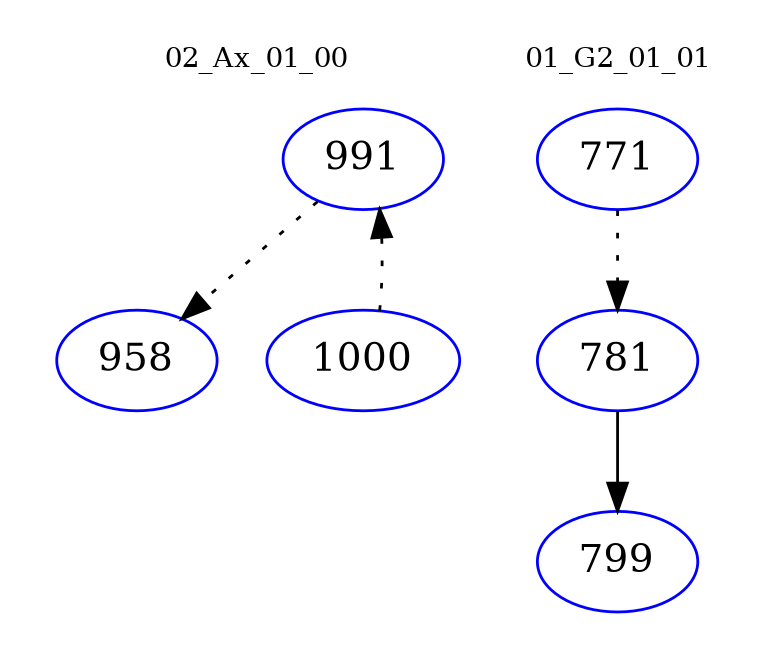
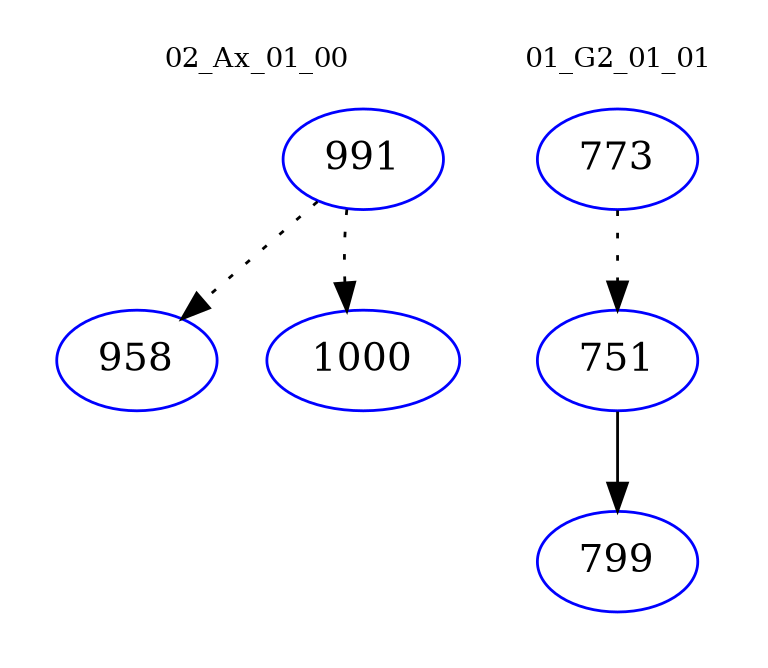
node "771": label "771" -> "773"
edge "1000" -> "991": reversed
node "781": label "781" -> "751"
